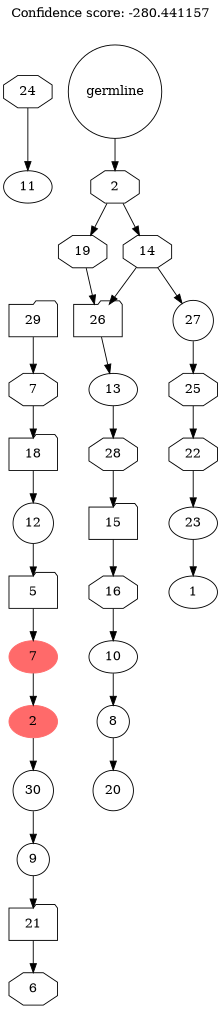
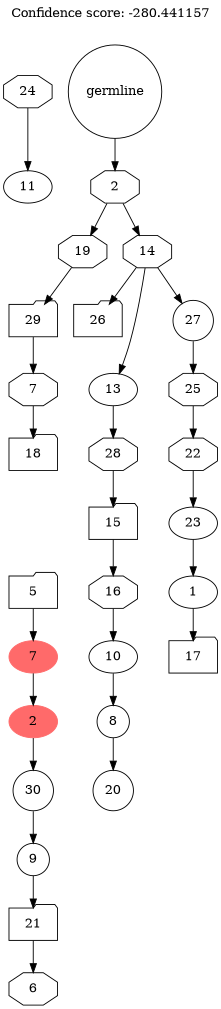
edge "19" -> "26": now "19" -> "29"
edge "26" -> "13": now "14" -> "13"
node "12": removed
node "17": added
